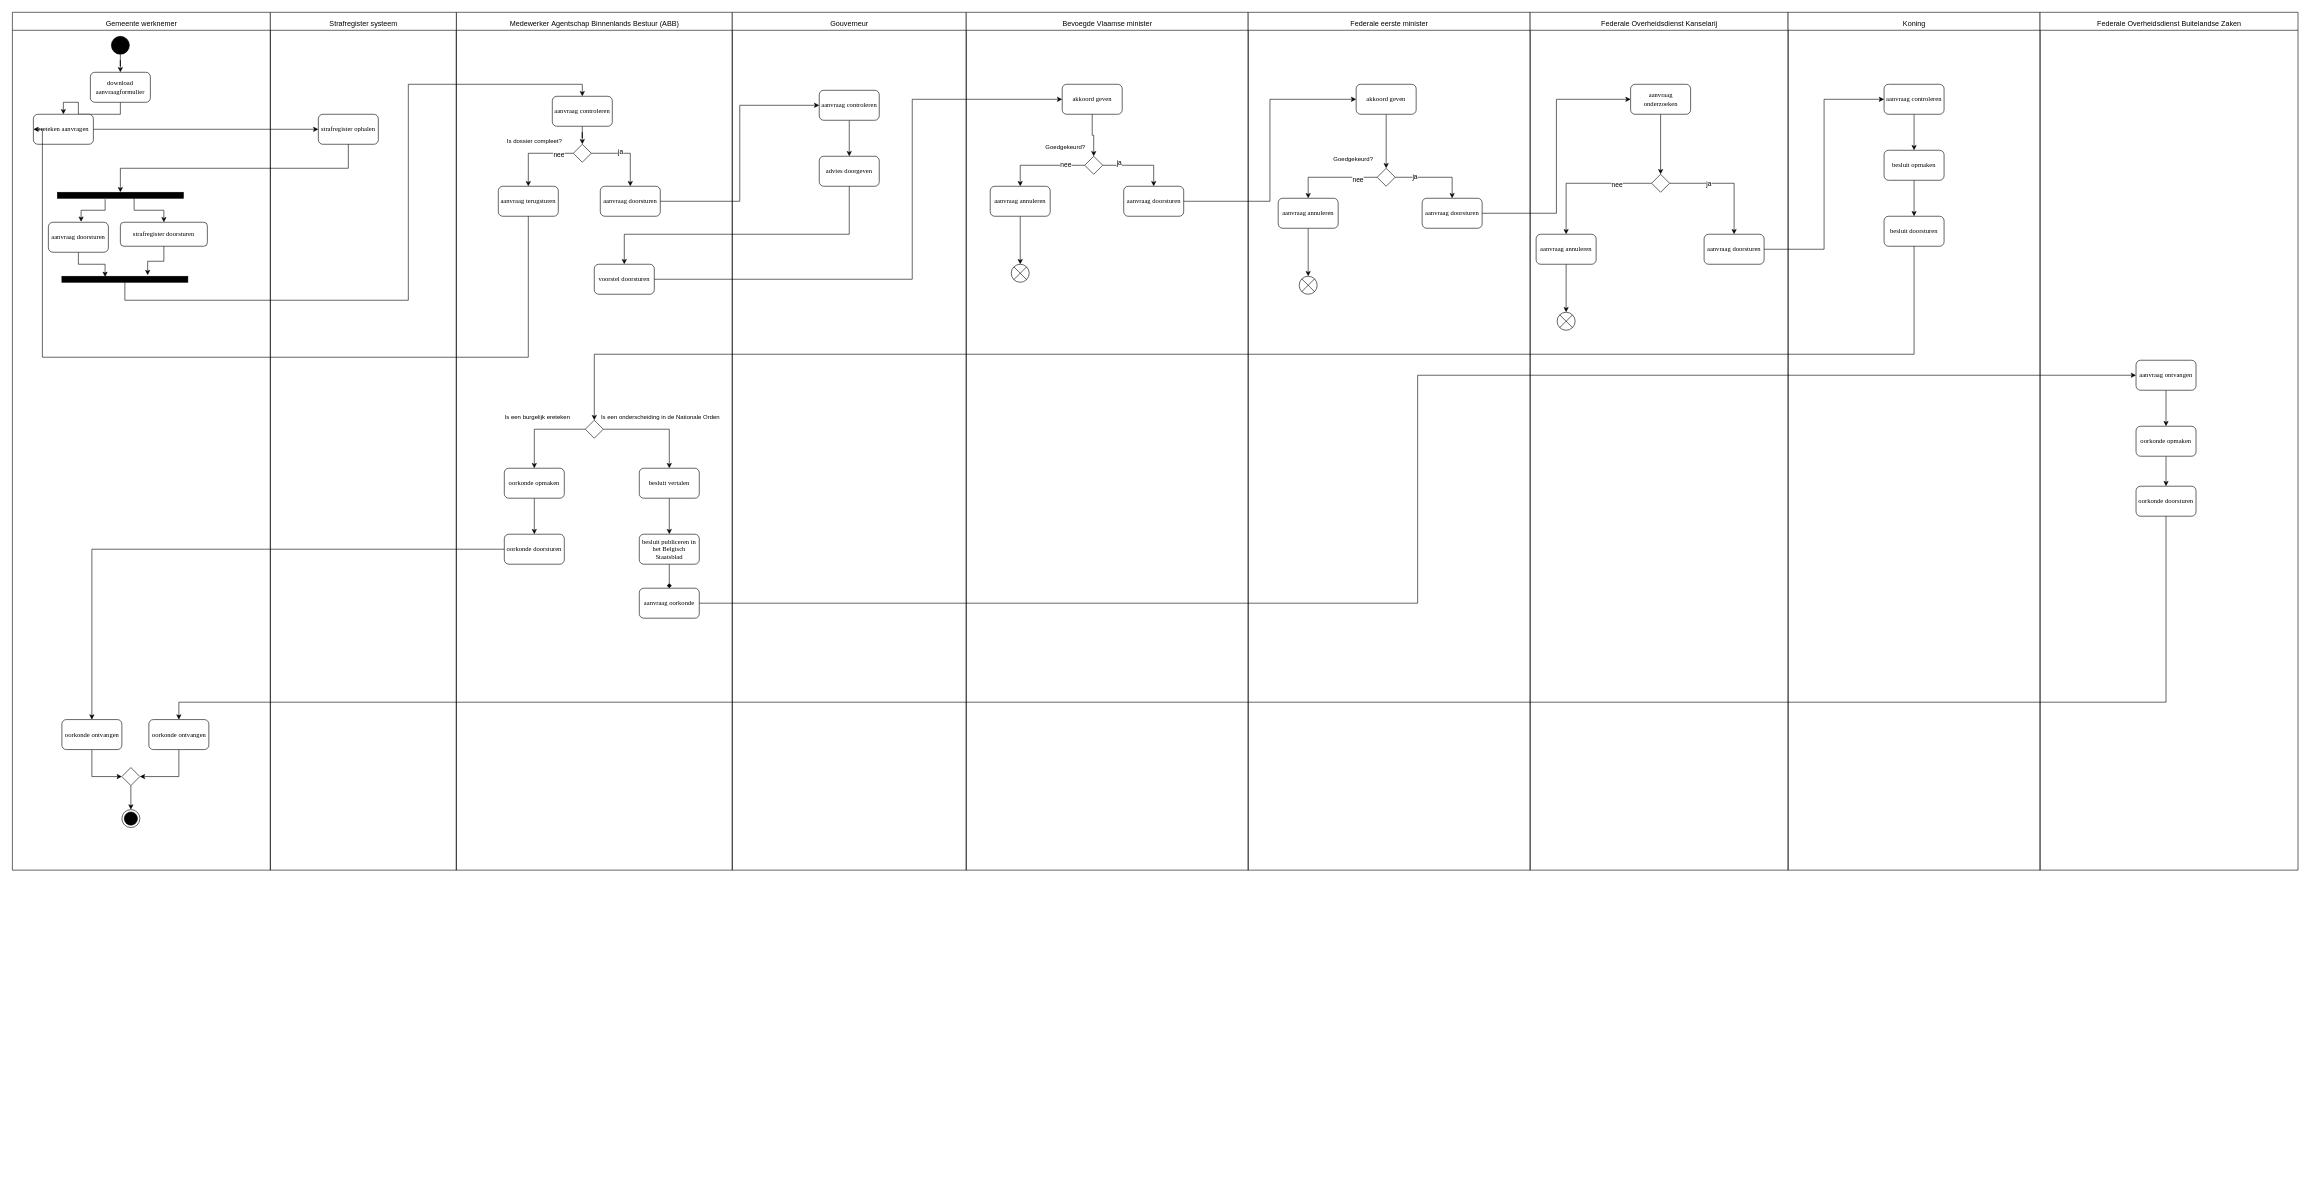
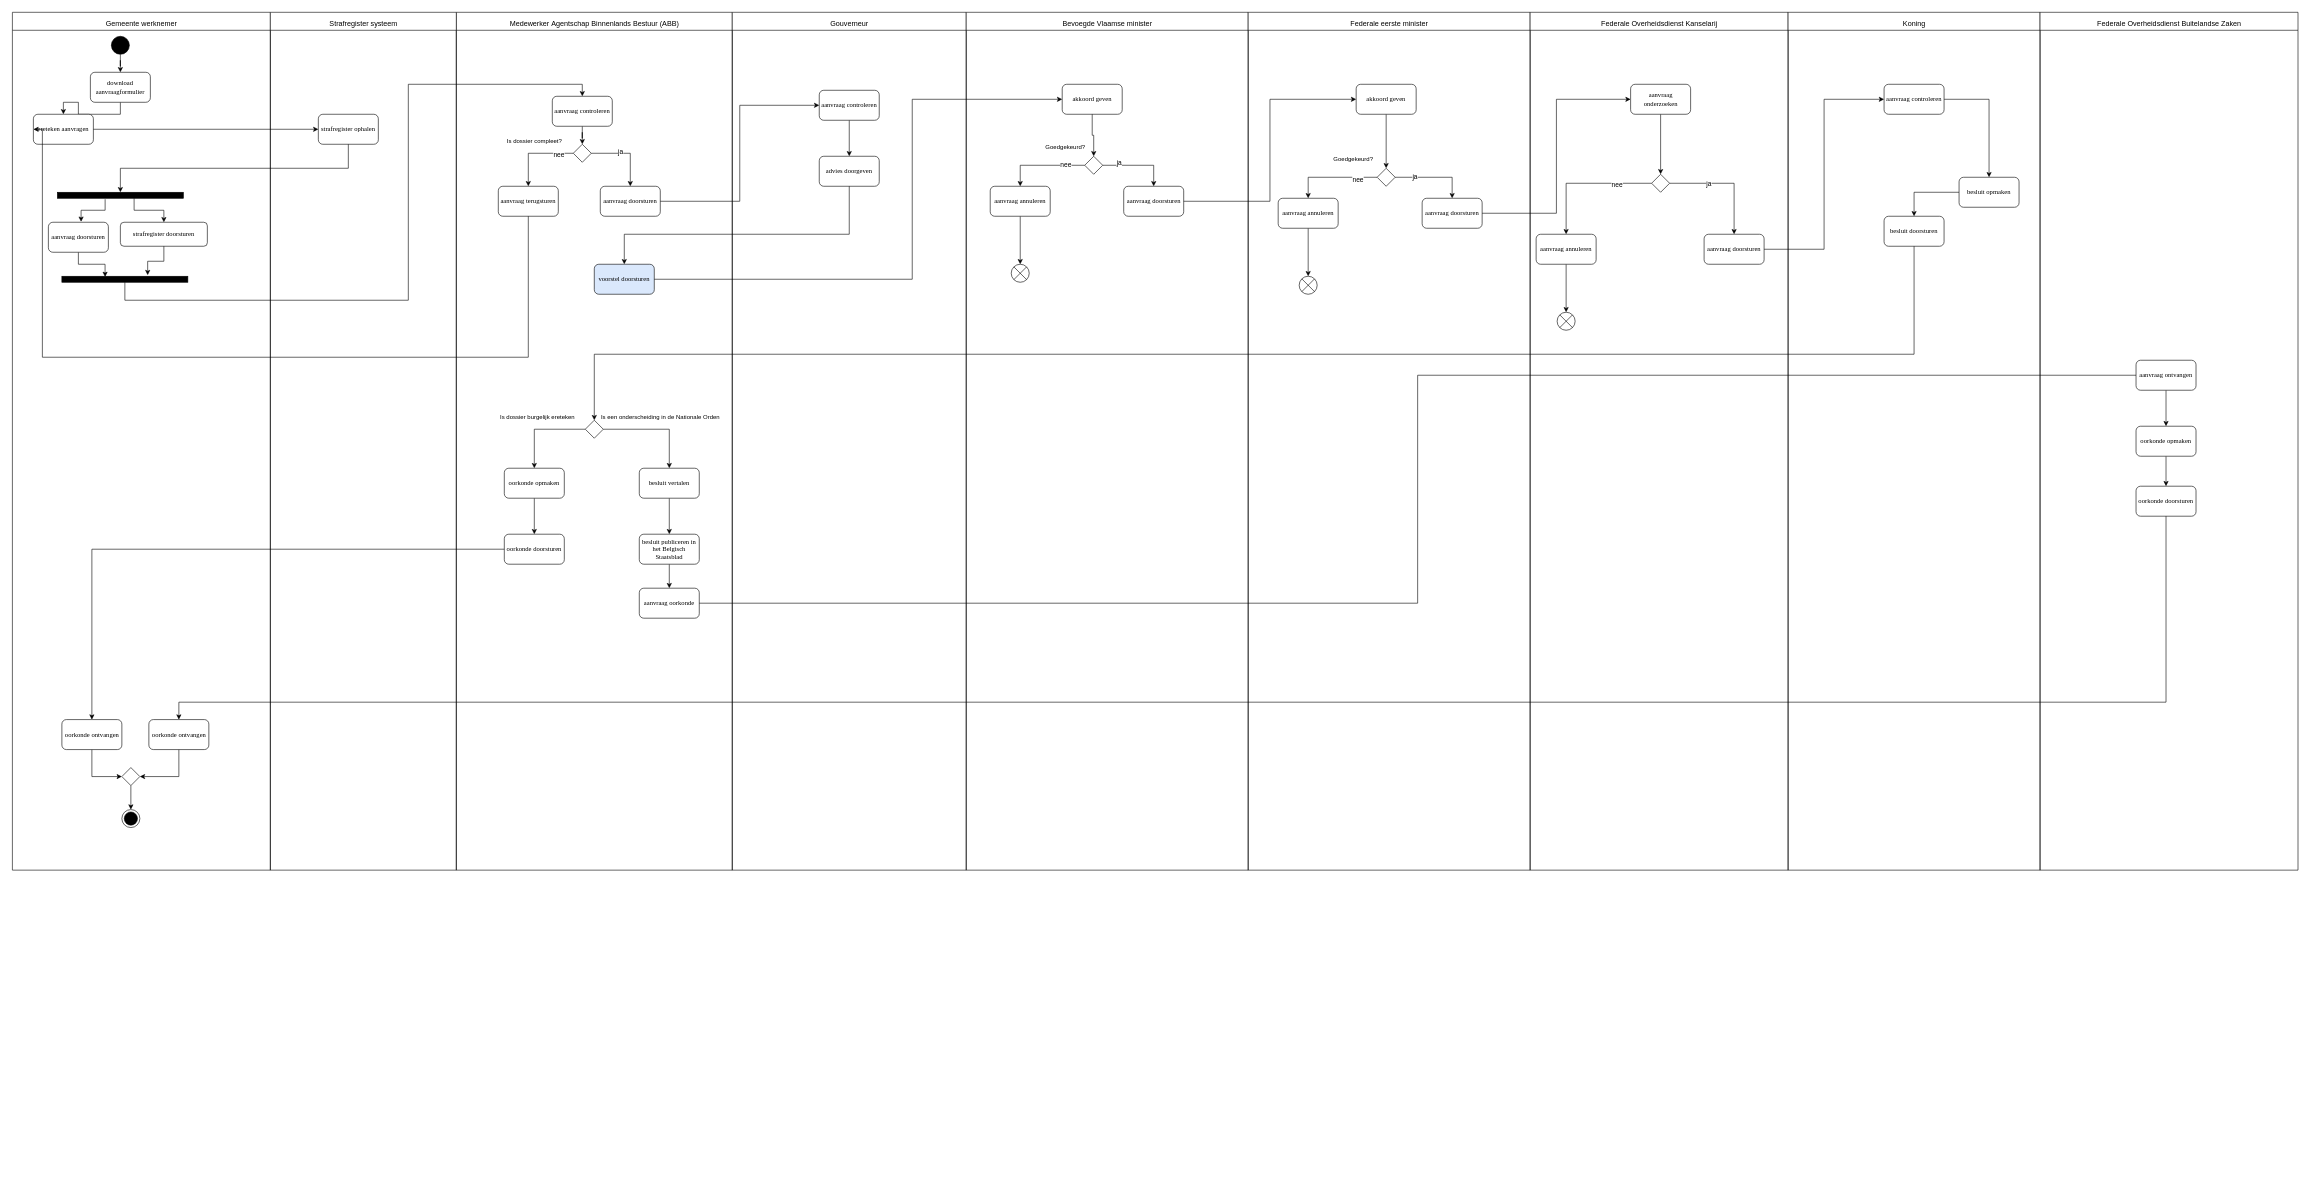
node "besluit opmaken": moved (1914, 165) -> (1989, 192)
node "voorstel doorsturen": fillcolor #ffffff -> #dae8fc
edge "aanvraag oorkonde" -> "aanvraag ontvangen": arrowhead classic -> none
node "Is een burgelijk ereteken": label "Is een burgelijk ereteken" -> "Is dossier burgelijk ereteken"
edge "besluit publiceren in het Belgisch Staatsblad" -> "aanvraag oorkonde": arrowhead diamond -> classic
